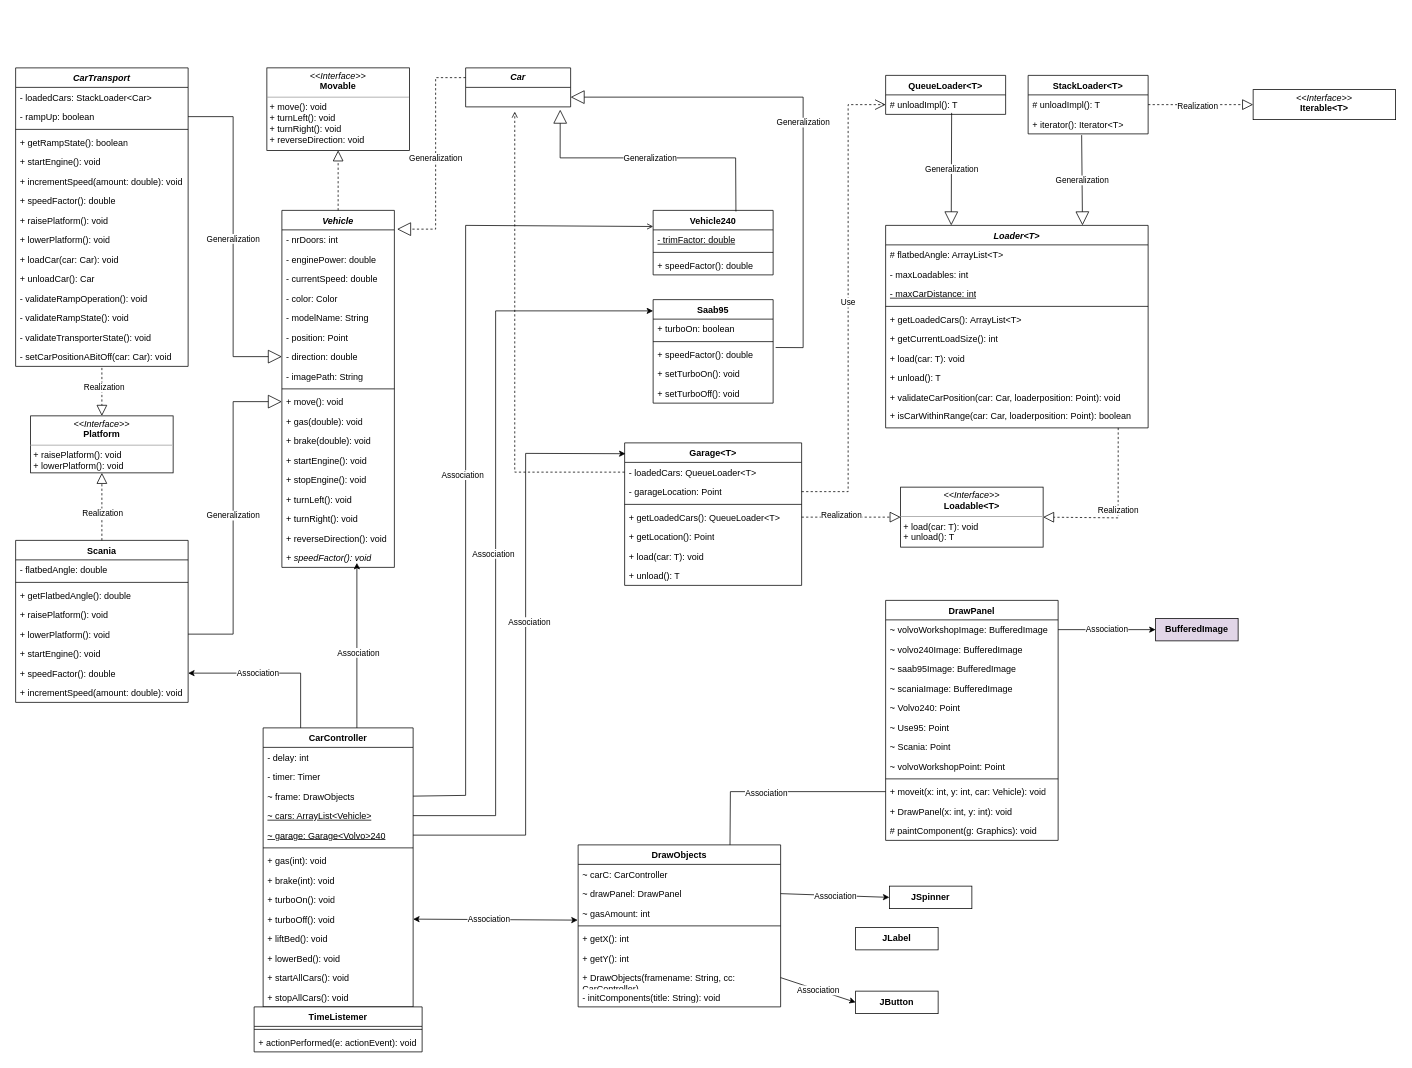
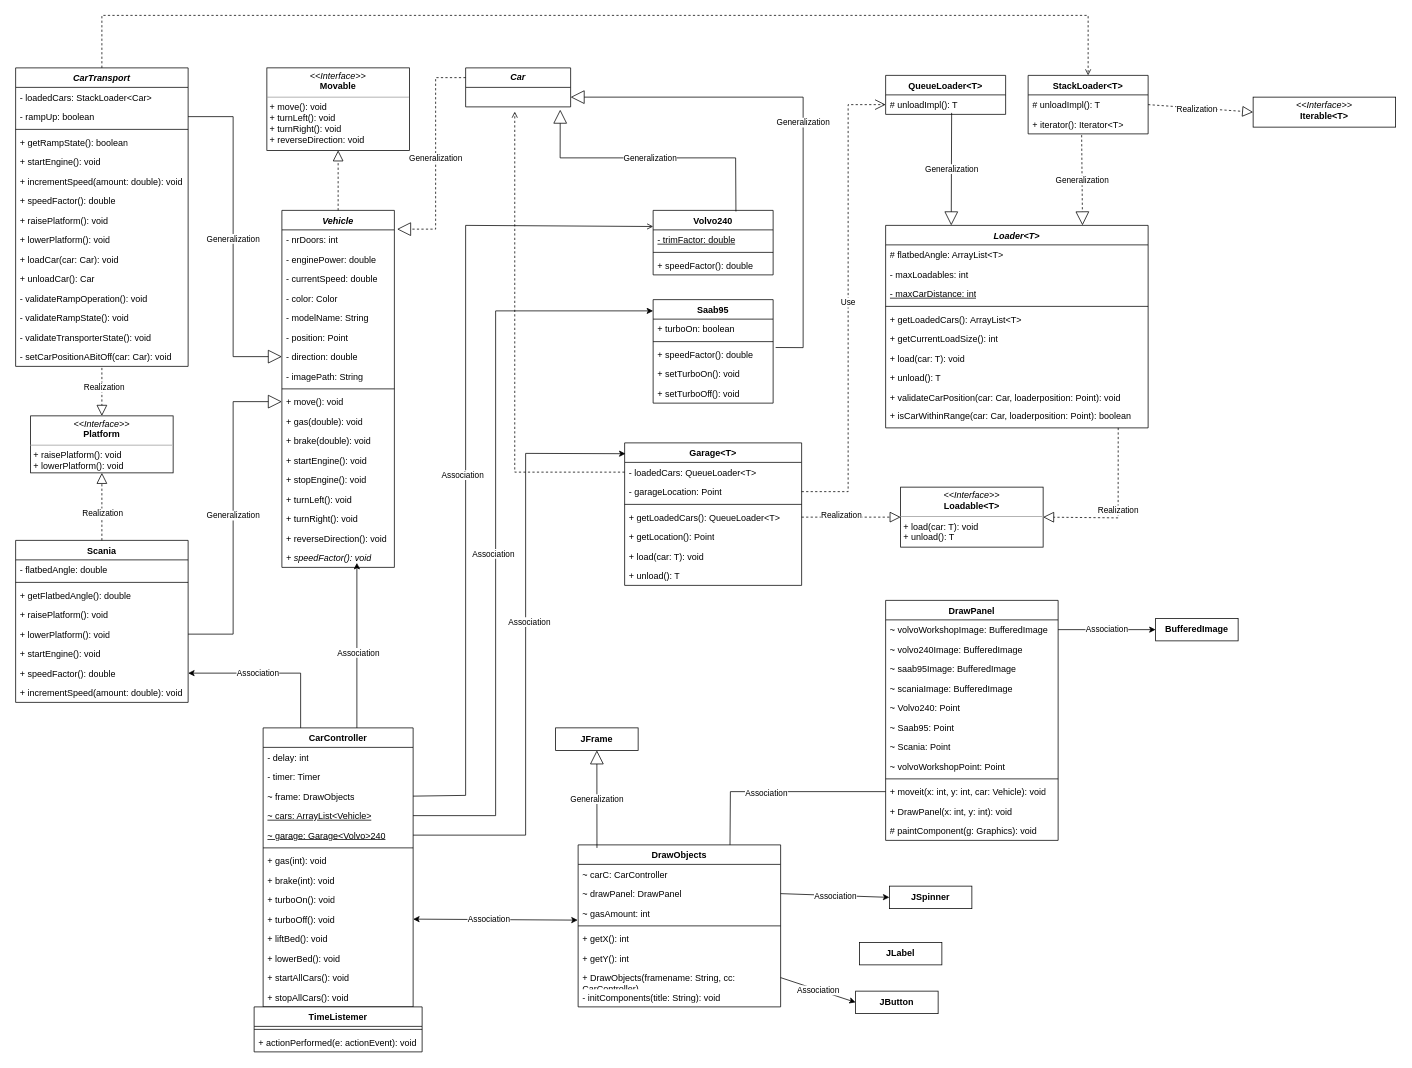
edge "CarTransport" -> "StackLoader<T>": added
node "<<Interface>> Iterable<T>": moved (1324, 105) -> (1324, 112)
edge "+ iterator(): Iterator<T>" -> "Loader<T>": style solid -> dashed
node "Vehicle240": label "Vehicle240" -> "Volvo240"
node "BufferedImage": fillcolor #e1d5e7 -> #ffffff
node "~ Use95: Point": label "~ Use95: Point" -> "~ Saab95: Point"
node "JFrame": added
edge "DrawObjects" -> "JFrame": added, label "Generalization"
node "JLabel": moved (897, 939) -> (900, 954)
